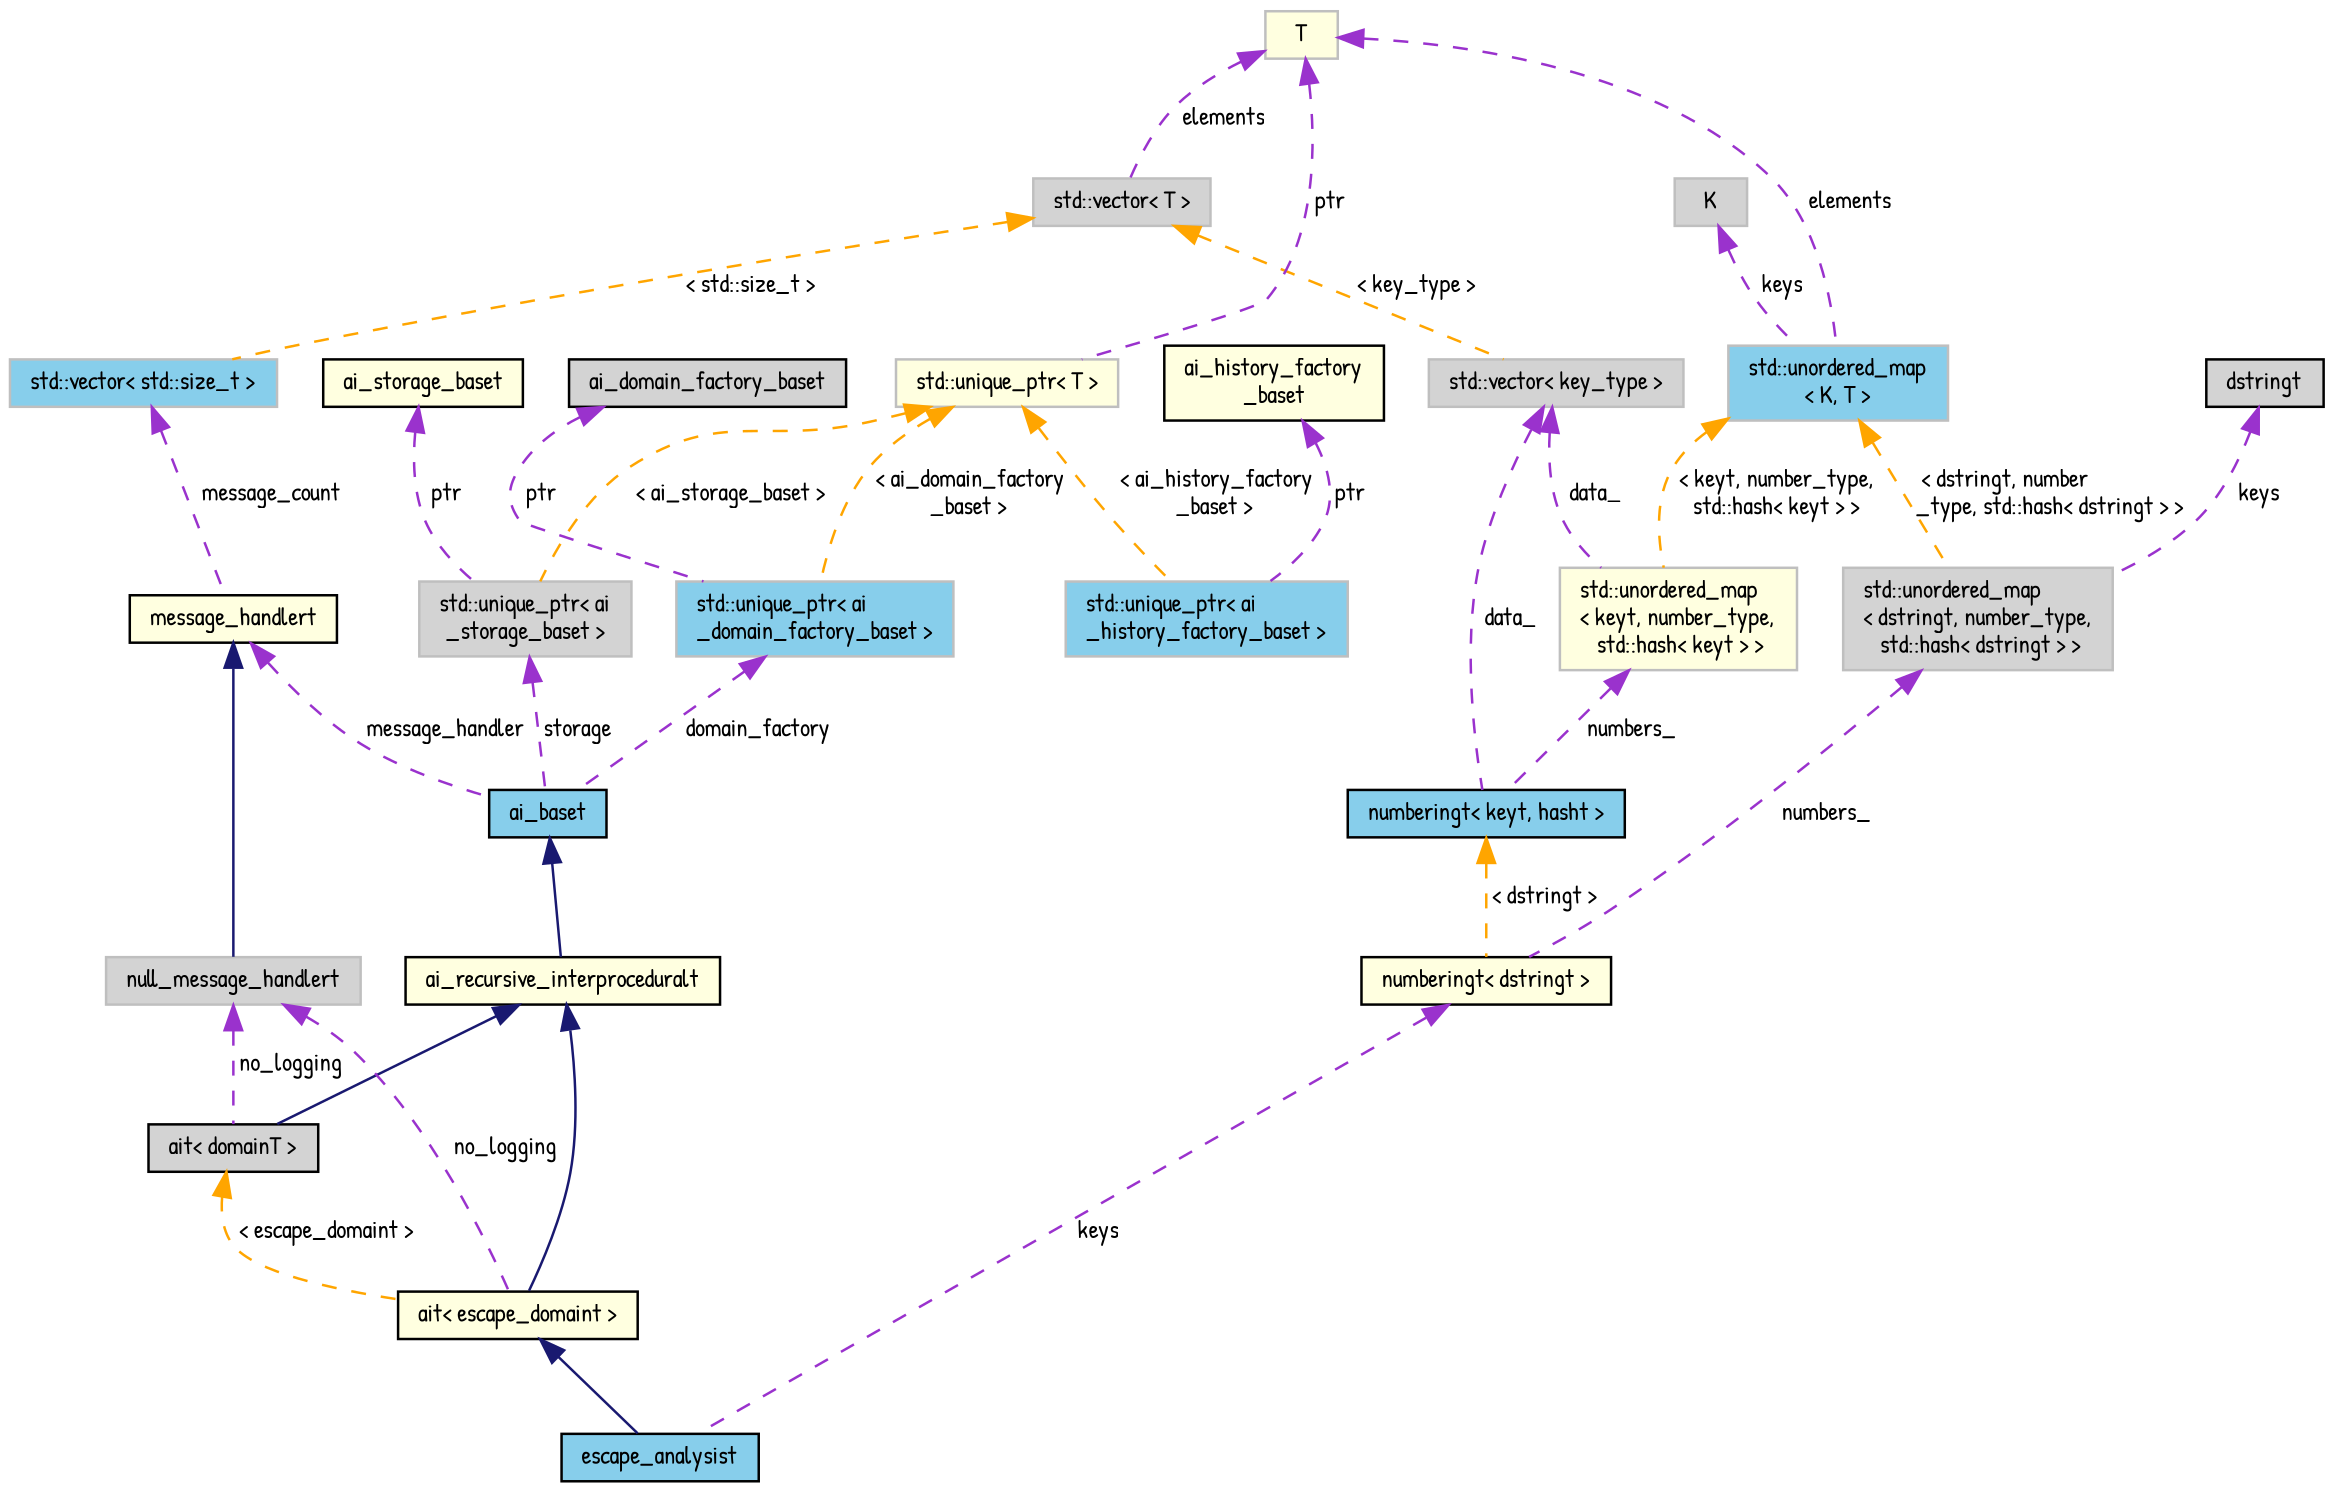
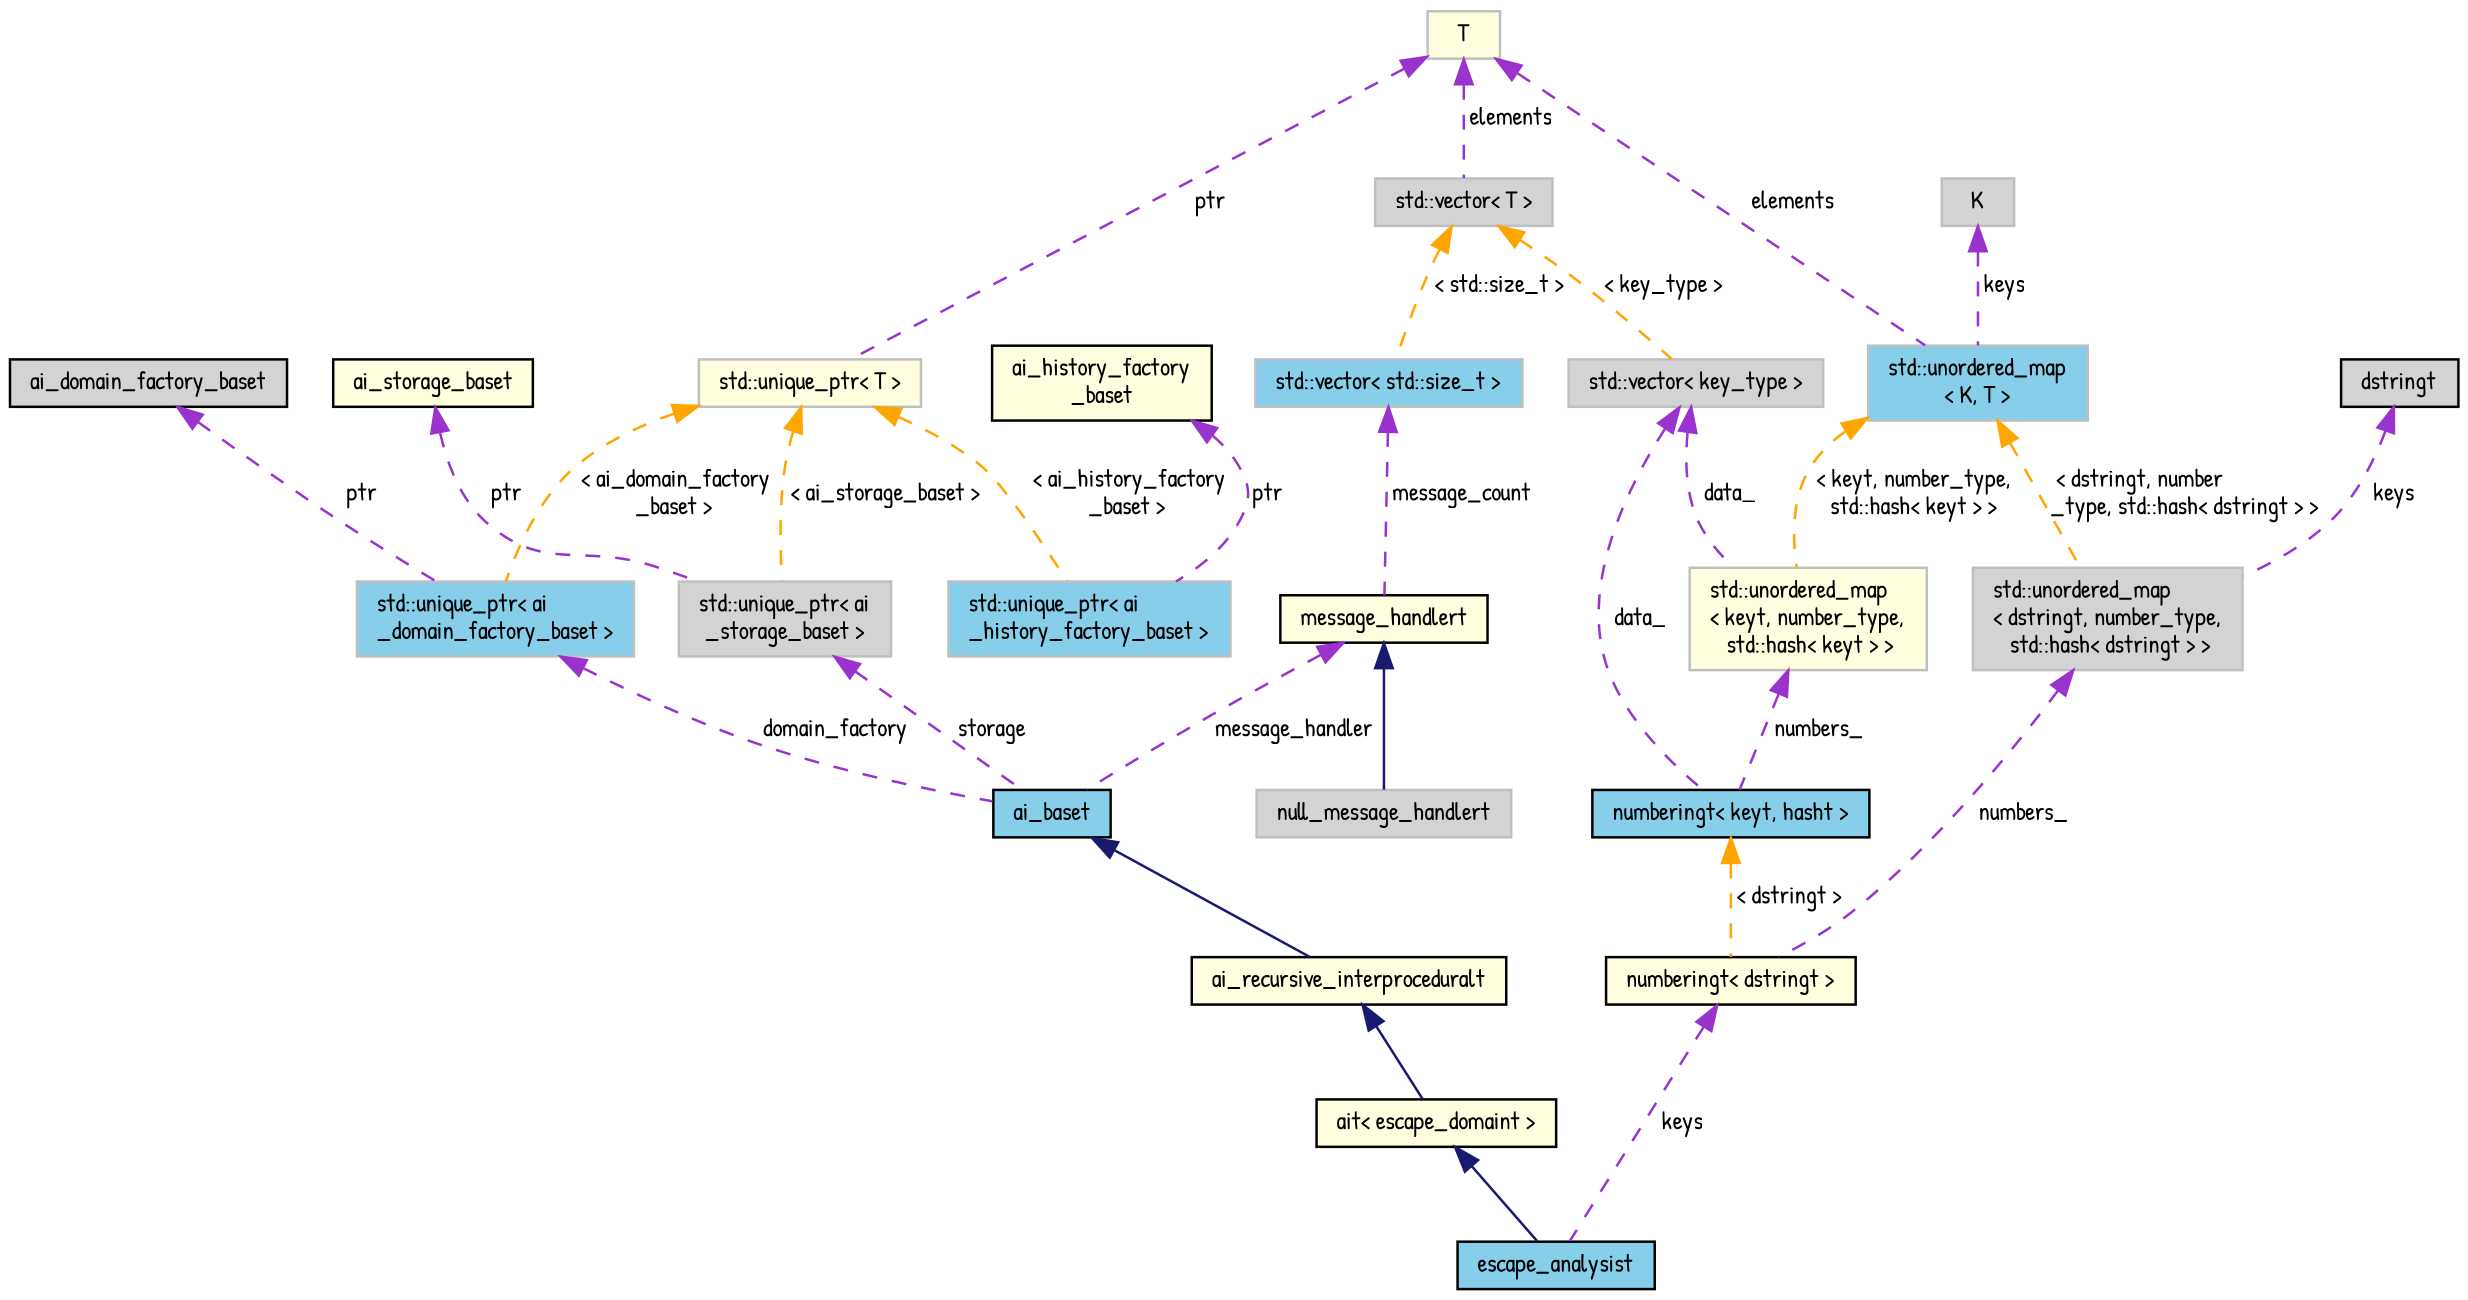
edge "ait< escape_domaint >" -> "null_message_handlert": removed, label "no_logging"
node "ait< domainT >": removed
